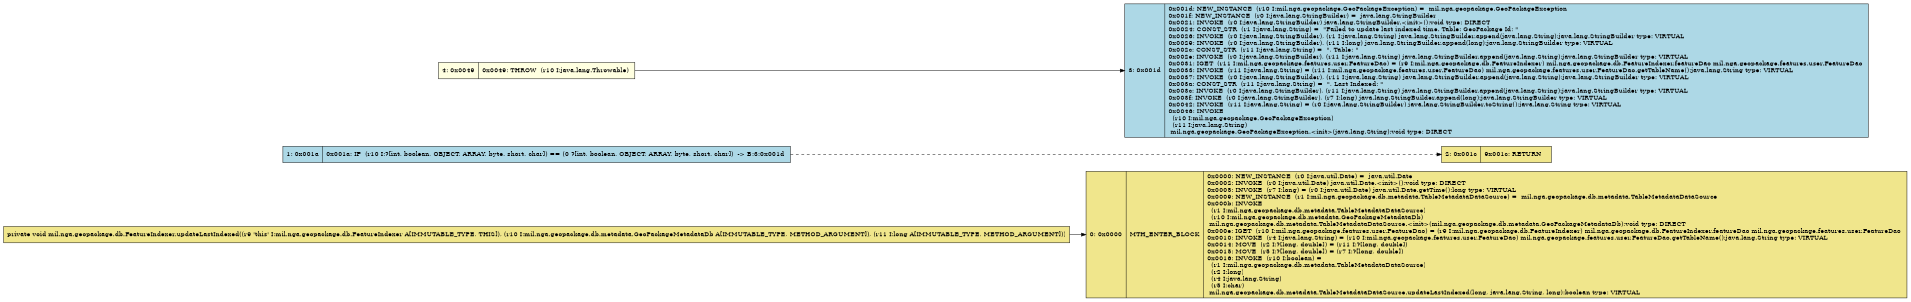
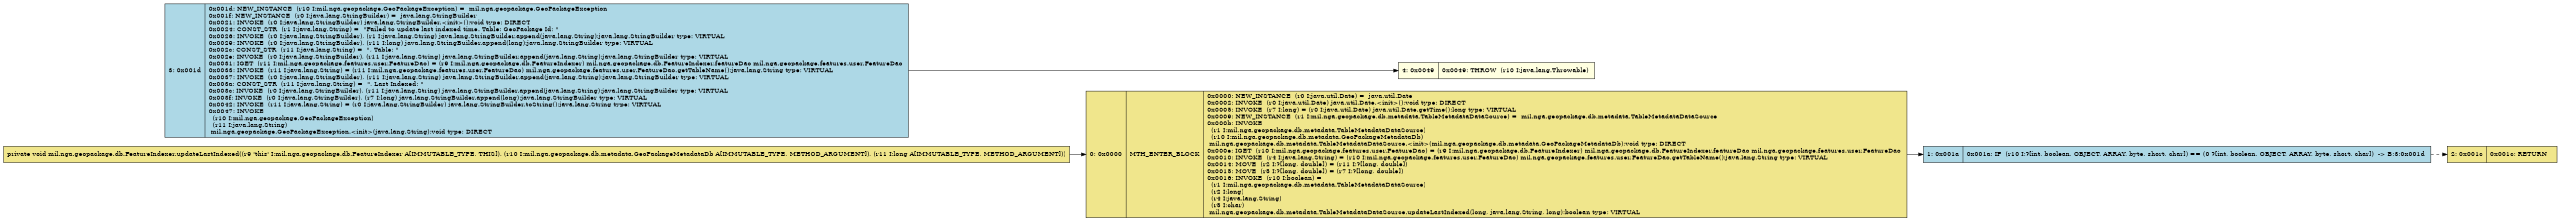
edge "4: 0x0049" -> "3: 0x001d": reversed
node "3: 0x001d": text "0x0046: INVOKE" -> "0x0047: INVOKE"
node "2: 0x001c": text "9x001c: RETURN" -> "0x001c: RETURN"
edge "0: 0x0000" -> "1: 0x001a": added
